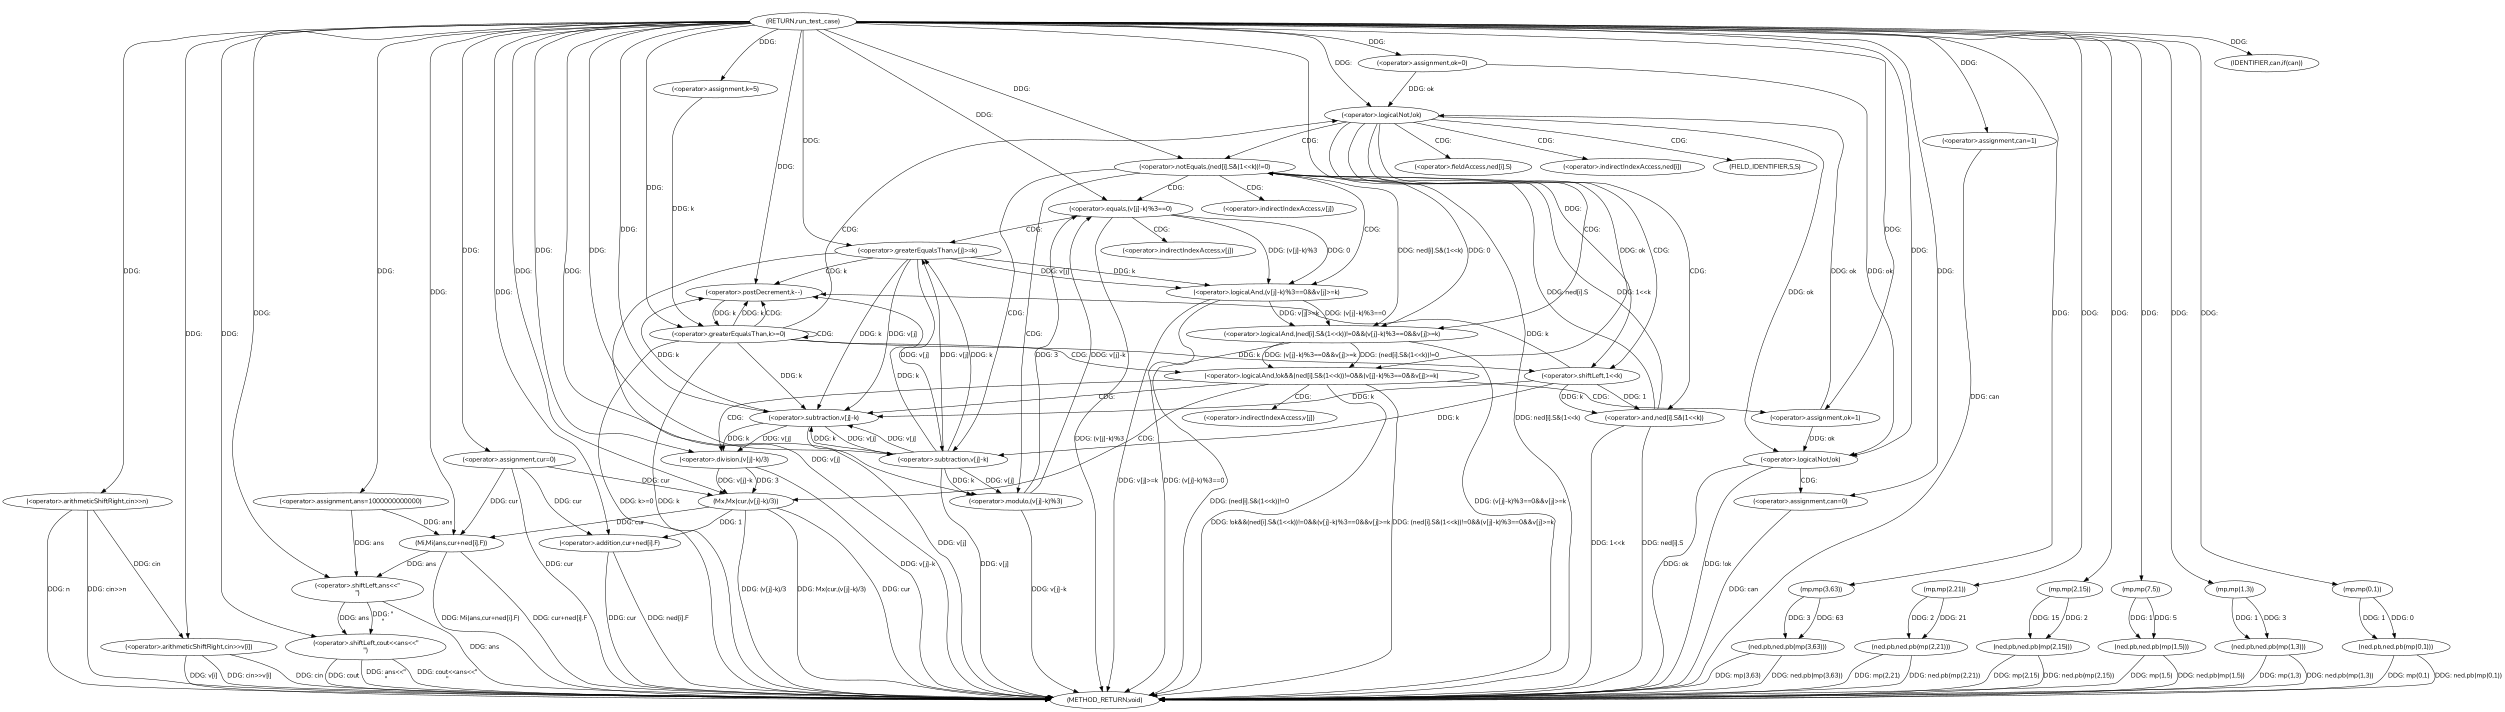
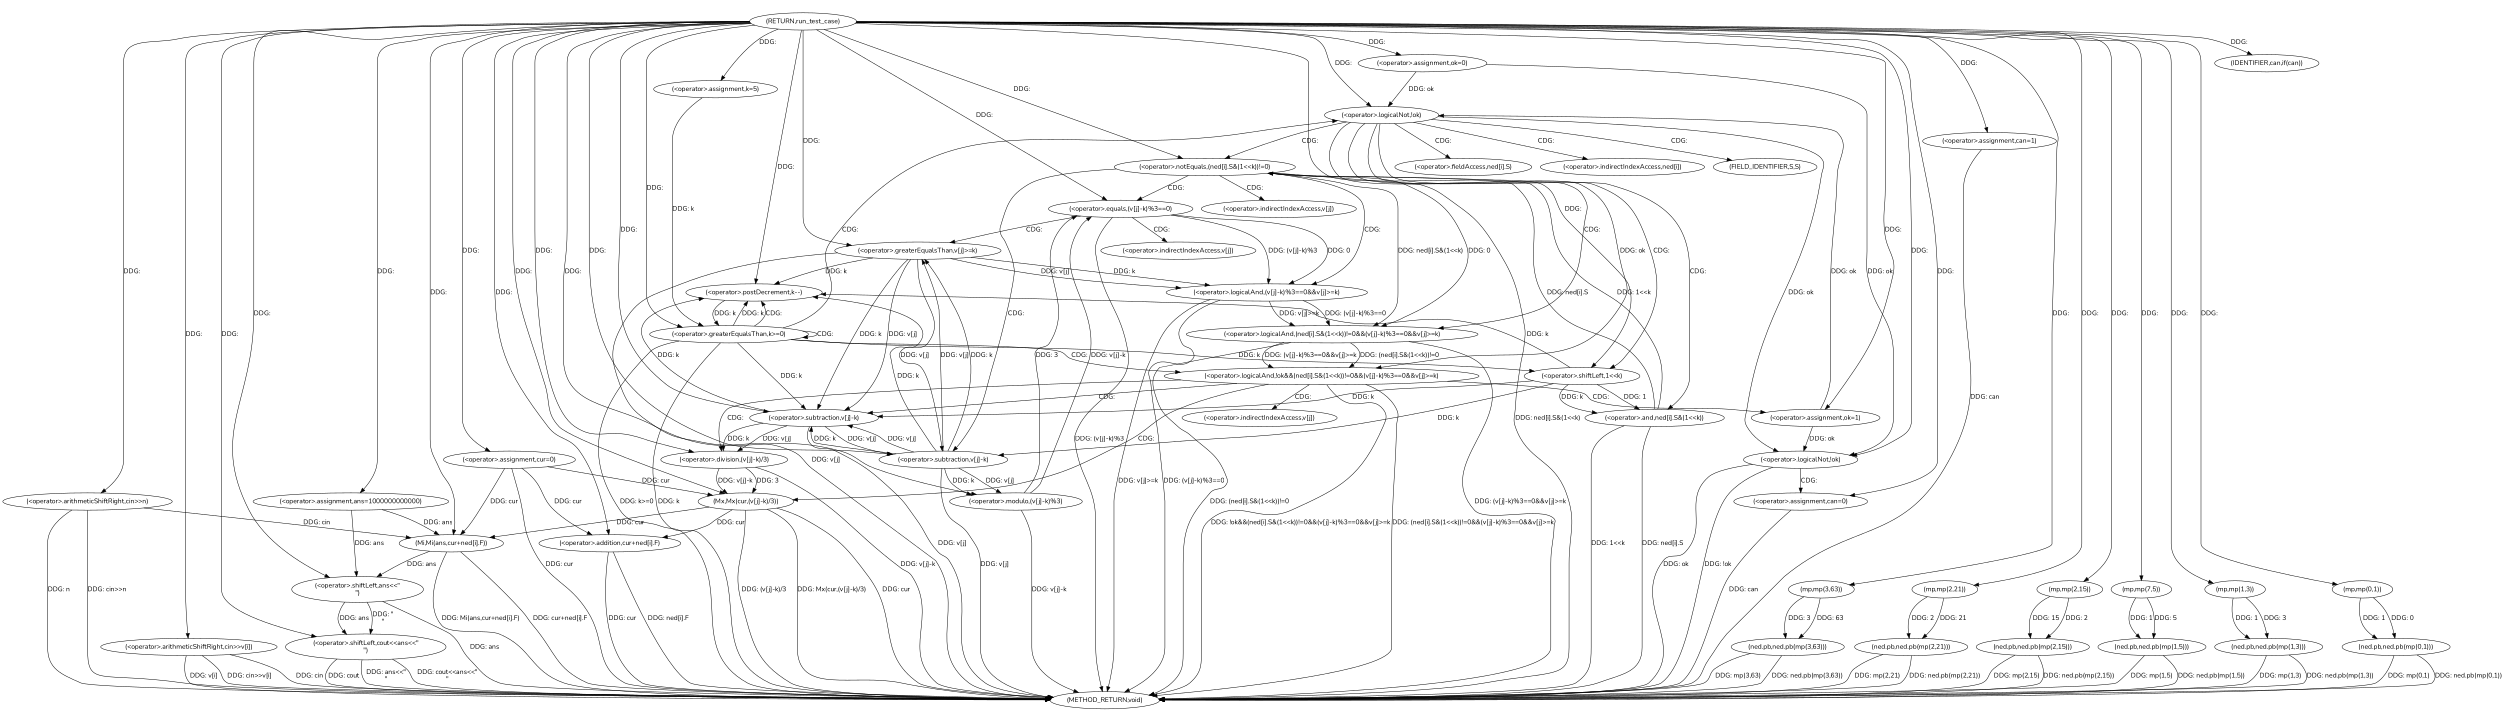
edge "(<operator>.greaterEqualsThan,v[j]>=k)" -> "(<operator>.postDecrement,k--)": label "CDG: k" -> "DDG: k"
edge "(<operator>.notEquals,(ned[i].S&(1<<k))!=0)" -> "(<operator>.modulo,(v[j]-k)%3)": removed, label "CDG:"
edge "(Mx,Mx(cur,(v[j]-k)/3))" -> "(<operator>.addition,cur+ned[i].F)": label "DDG: 1" -> "DDG: cur"
edge "(<operator>.arithmeticShiftRight,cin>>n)" -> "(<operator>.arithmeticShiftRight,cin>>v[i])": now "(<operator>.arithmeticShiftRight,cin>>n)" -> "(Mi,Mi(ans,cur+ned[i].F))"
